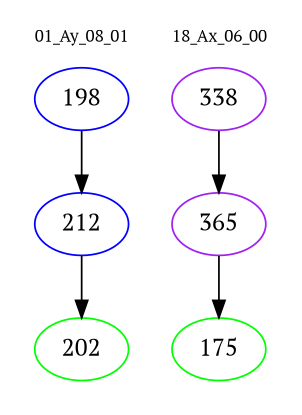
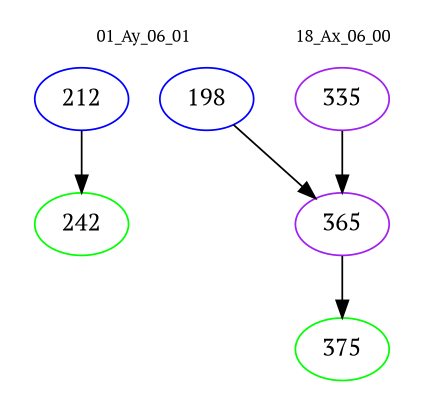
cluster "01_Ay_08_01": label "01_Ay_08_01" -> "01_Ay_06_01"
node "338": label "338" -> "335"
edge "198" -> "212": now "198" -> "365"
node "202": label "202" -> "242"
node "175": label "175" -> "375"
